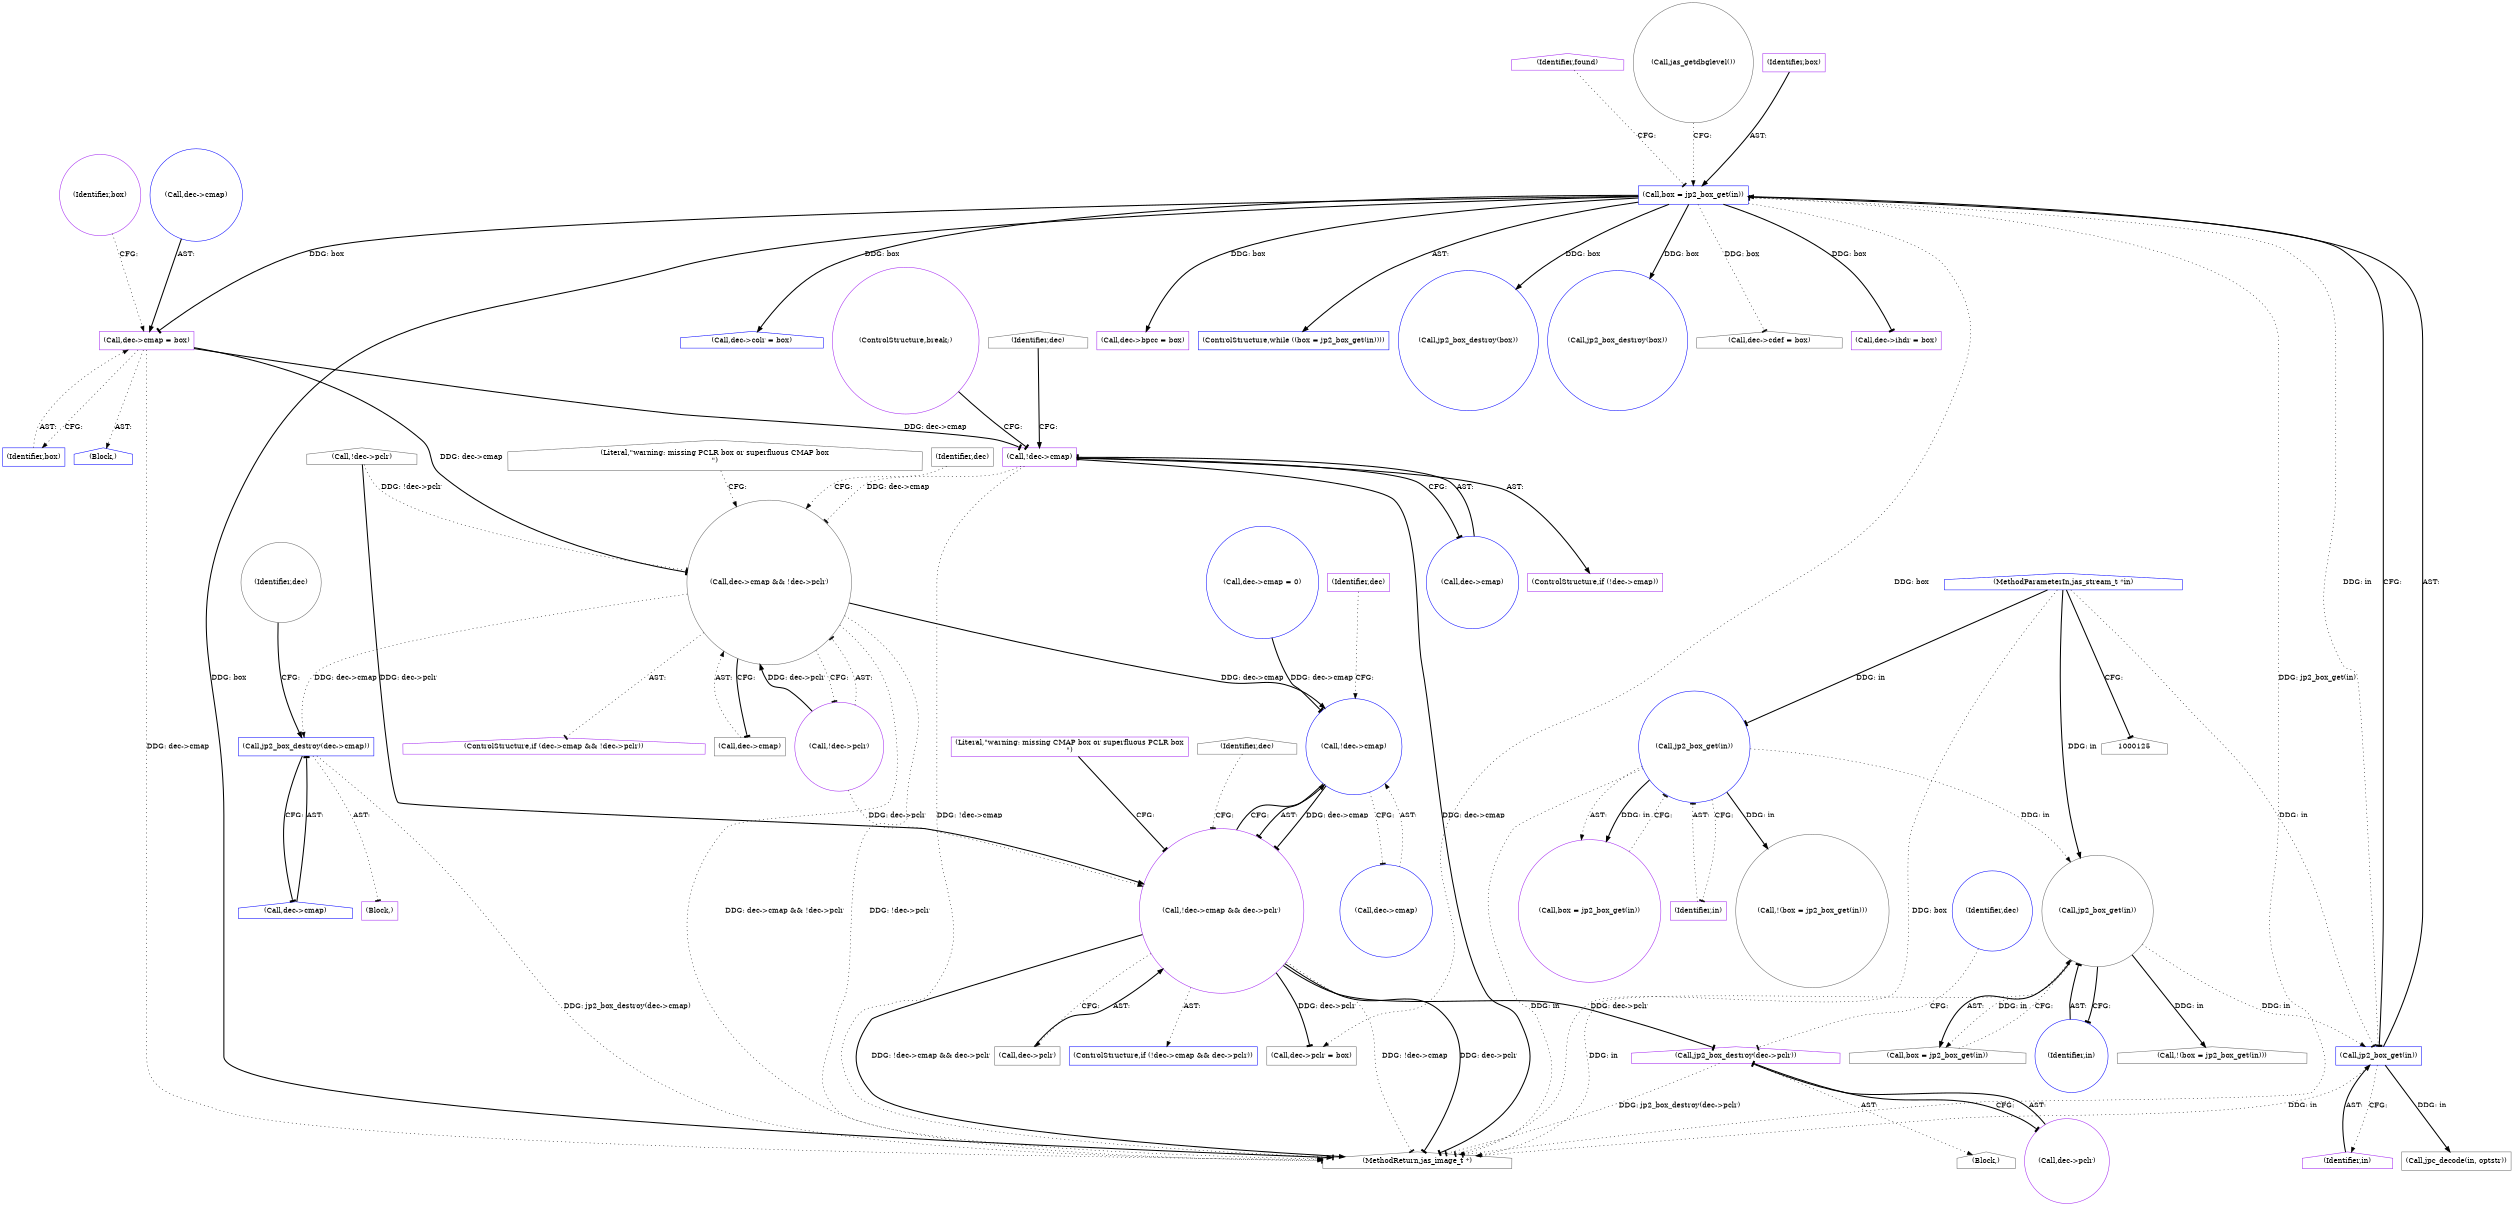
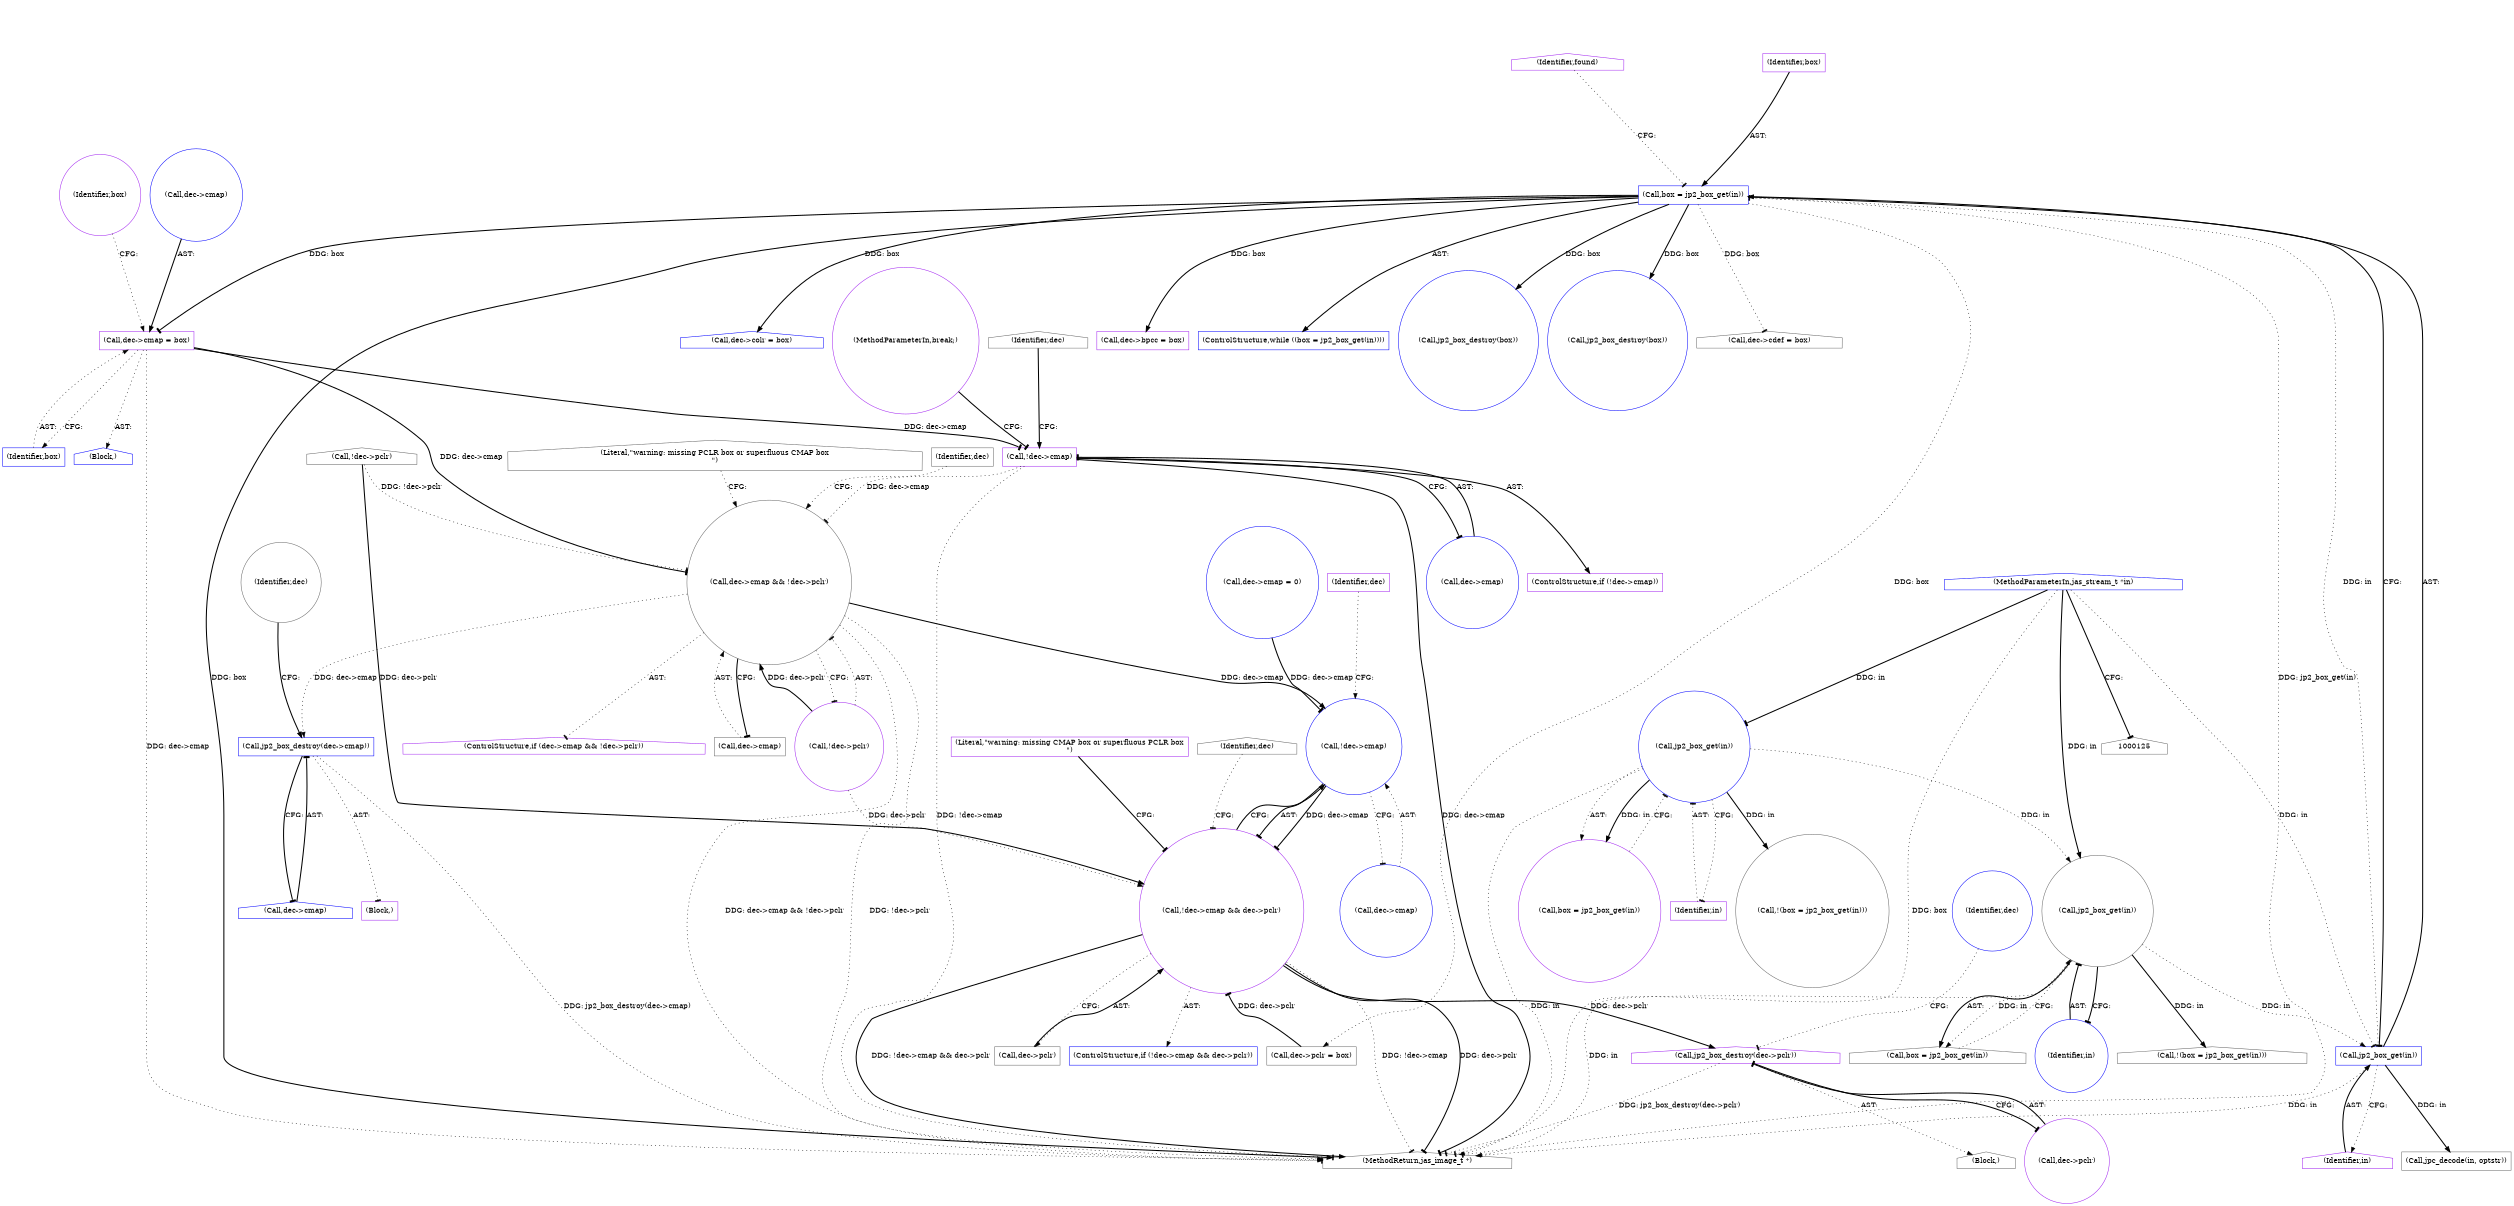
node "(Call,jas_getdbglevel())": removed
node "(ControlStructure,break;)": label "(ControlStructure,break;)" -> "(MethodParameterIn,break;)"
node "(Call,dec->ihdr = box)": removed
edge "(Call,!dec->cmap && dec->pclr)" -> "(Call,jp2_box_destroy(dec->pclr))": arrowhead tee -> normal
edge "(Call,!dec->cmap && dec->pclr)" -> "(Call,dec->pclr = box)": reversed
